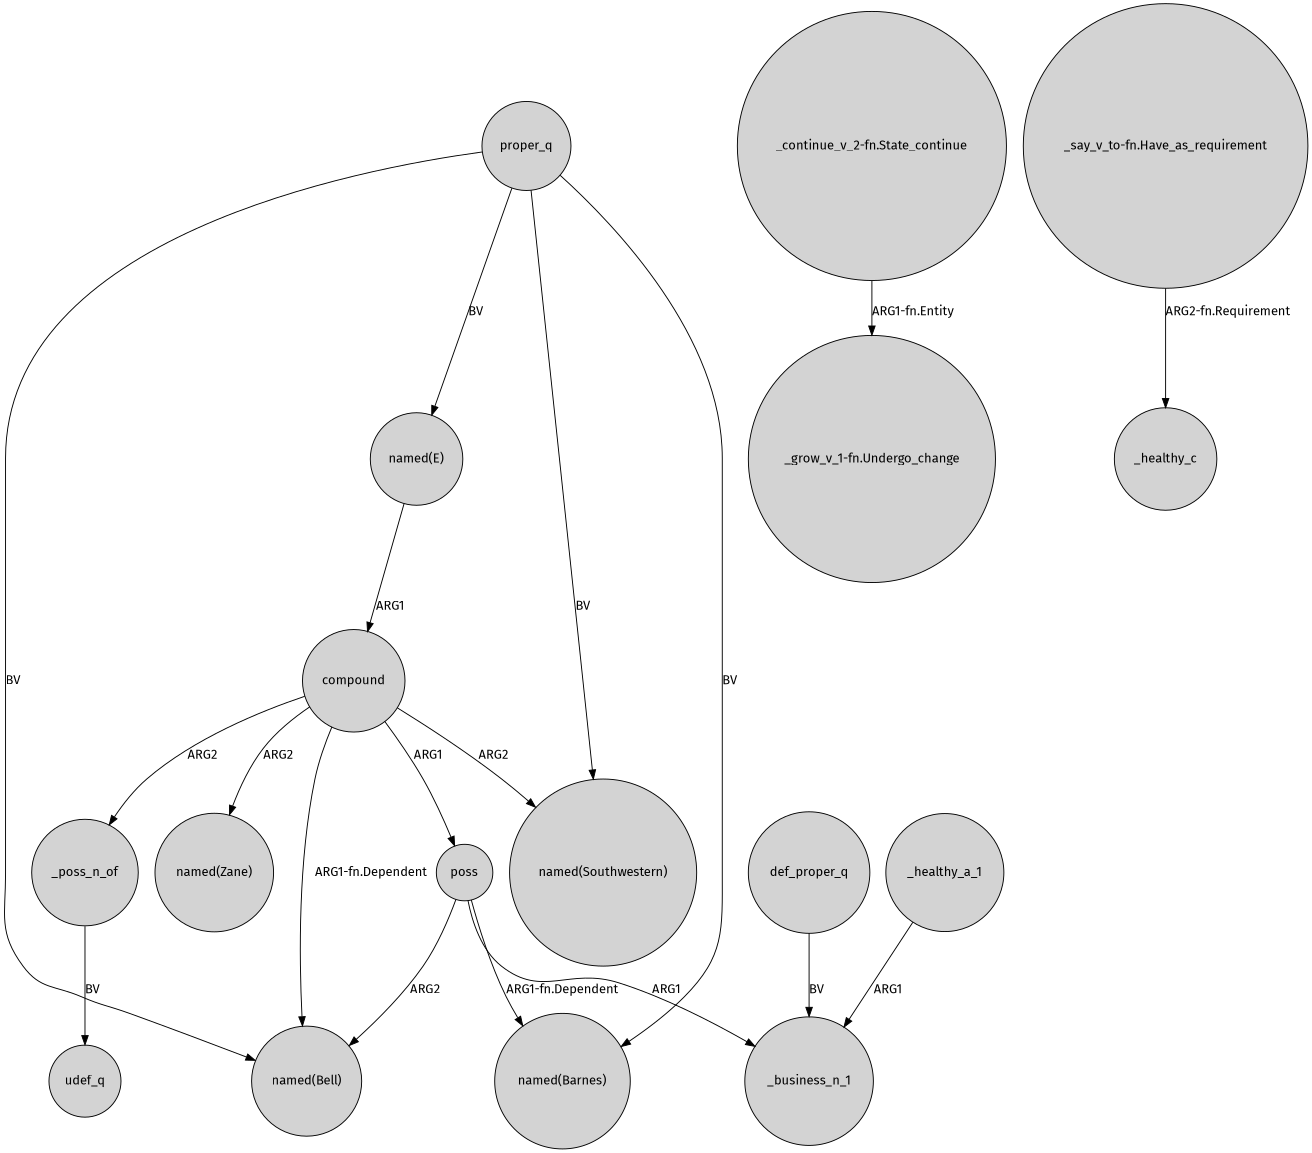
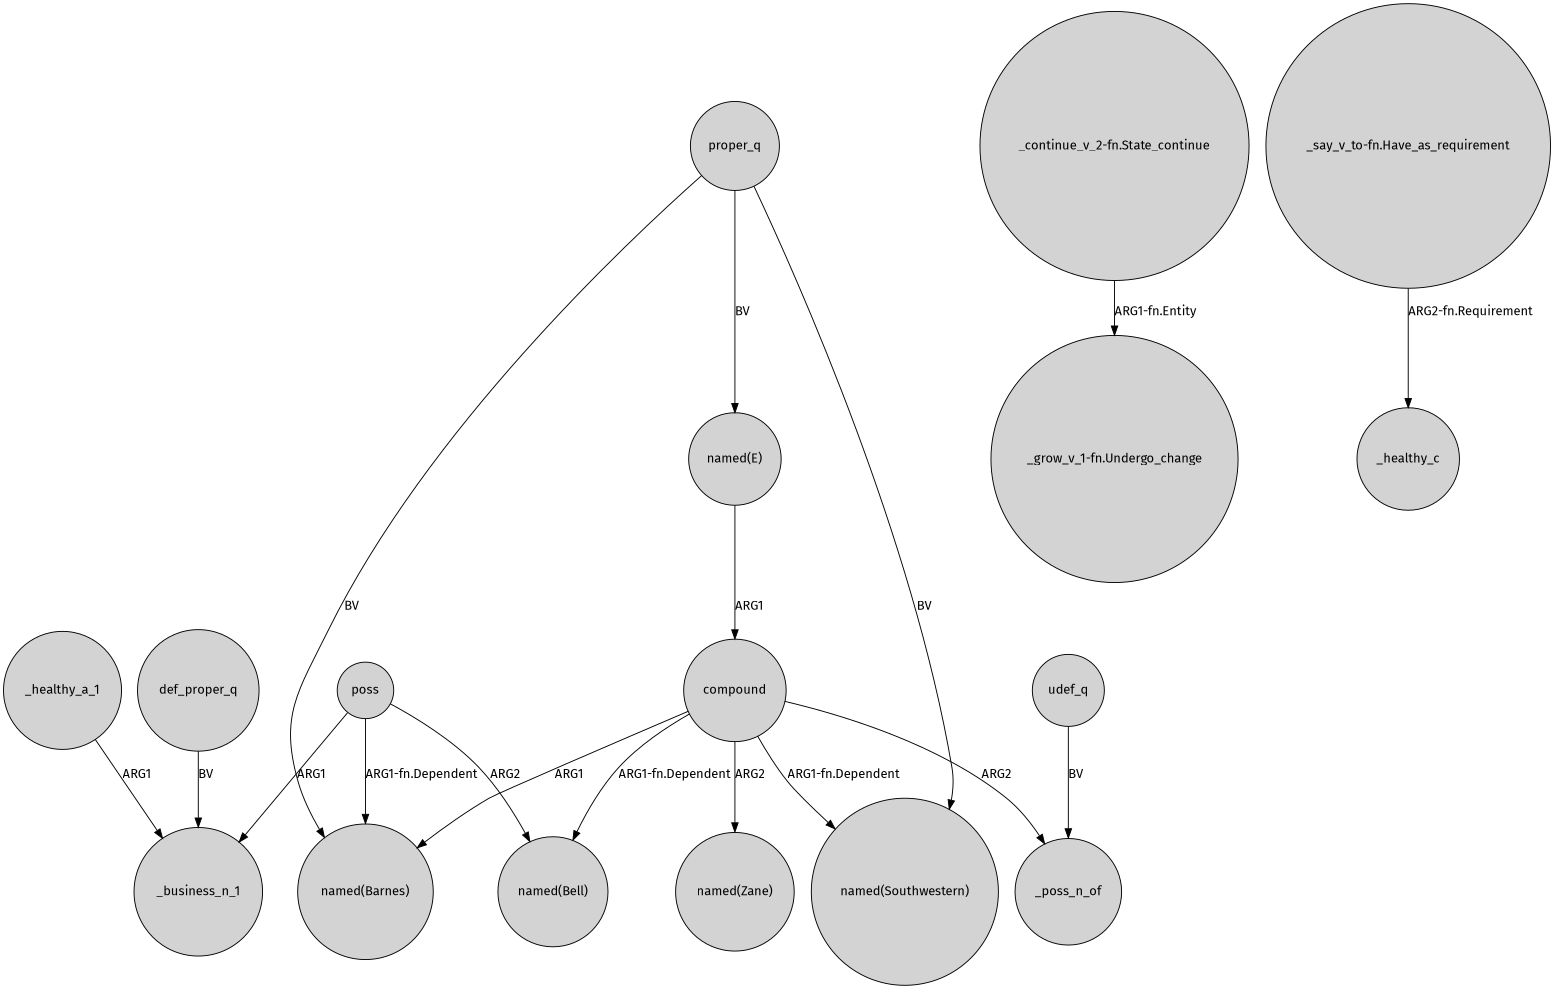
edge "proper_q" -> "named(Bell)": removed, label "BV"
edge "compound" -> "named(Southwestern)": label "ARG2" -> "ARG1-fn.Dependent"
edge "compound" -> "poss": now "compound" -> "named(Barnes)"
edge "_poss_n_of" -> "udef_q": reversed
